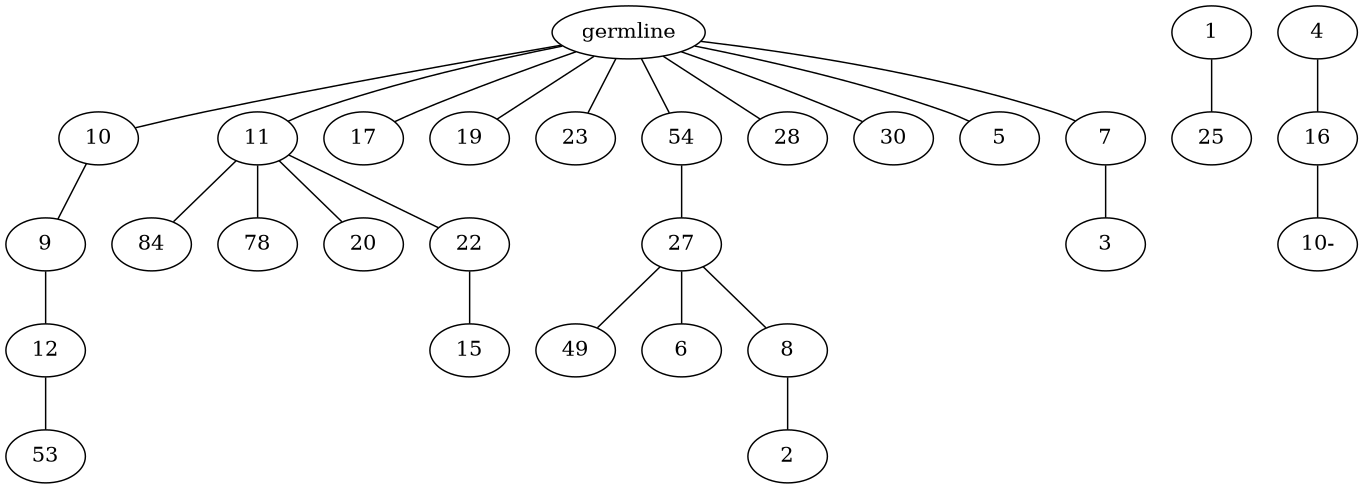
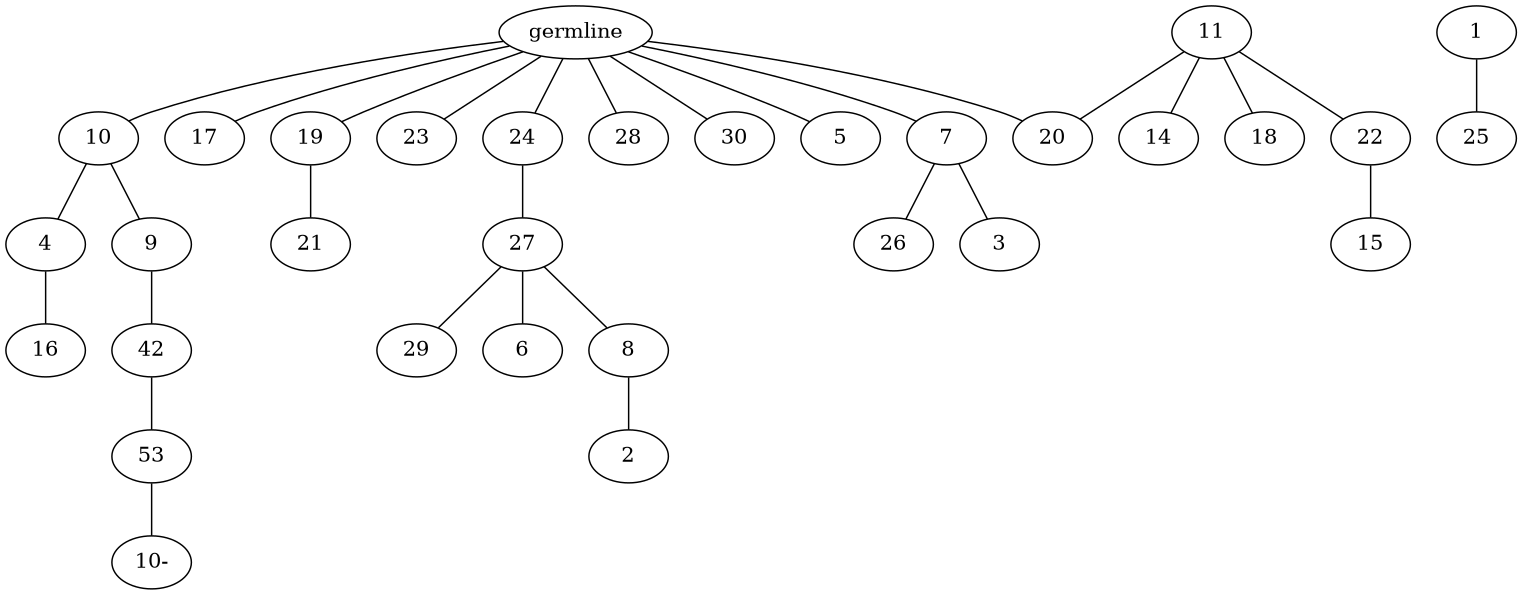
edge "germline" -- "11": now "germline" -- "20"
node "54": label "54" -> "24"
edge "10" -- "4": added
edge "16" -- "10-": now "53" -- "10-"
node "84": label "84" -> "14"
node "78": label "78" -> "18"
node "21": added
node "26": added
node "12": label "12" -> "42"
node "49": label "49" -> "29"
